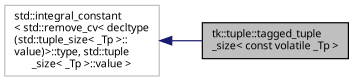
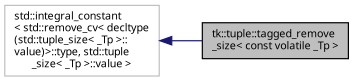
node "tk::tuple::tagged_tuple _size< const volatile _Tp >": label "tk::tuple::tagged_tuple _size< const volatile _Tp >" -> "tk::tuple::tagged_remove _size< const volatile _Tp >"
